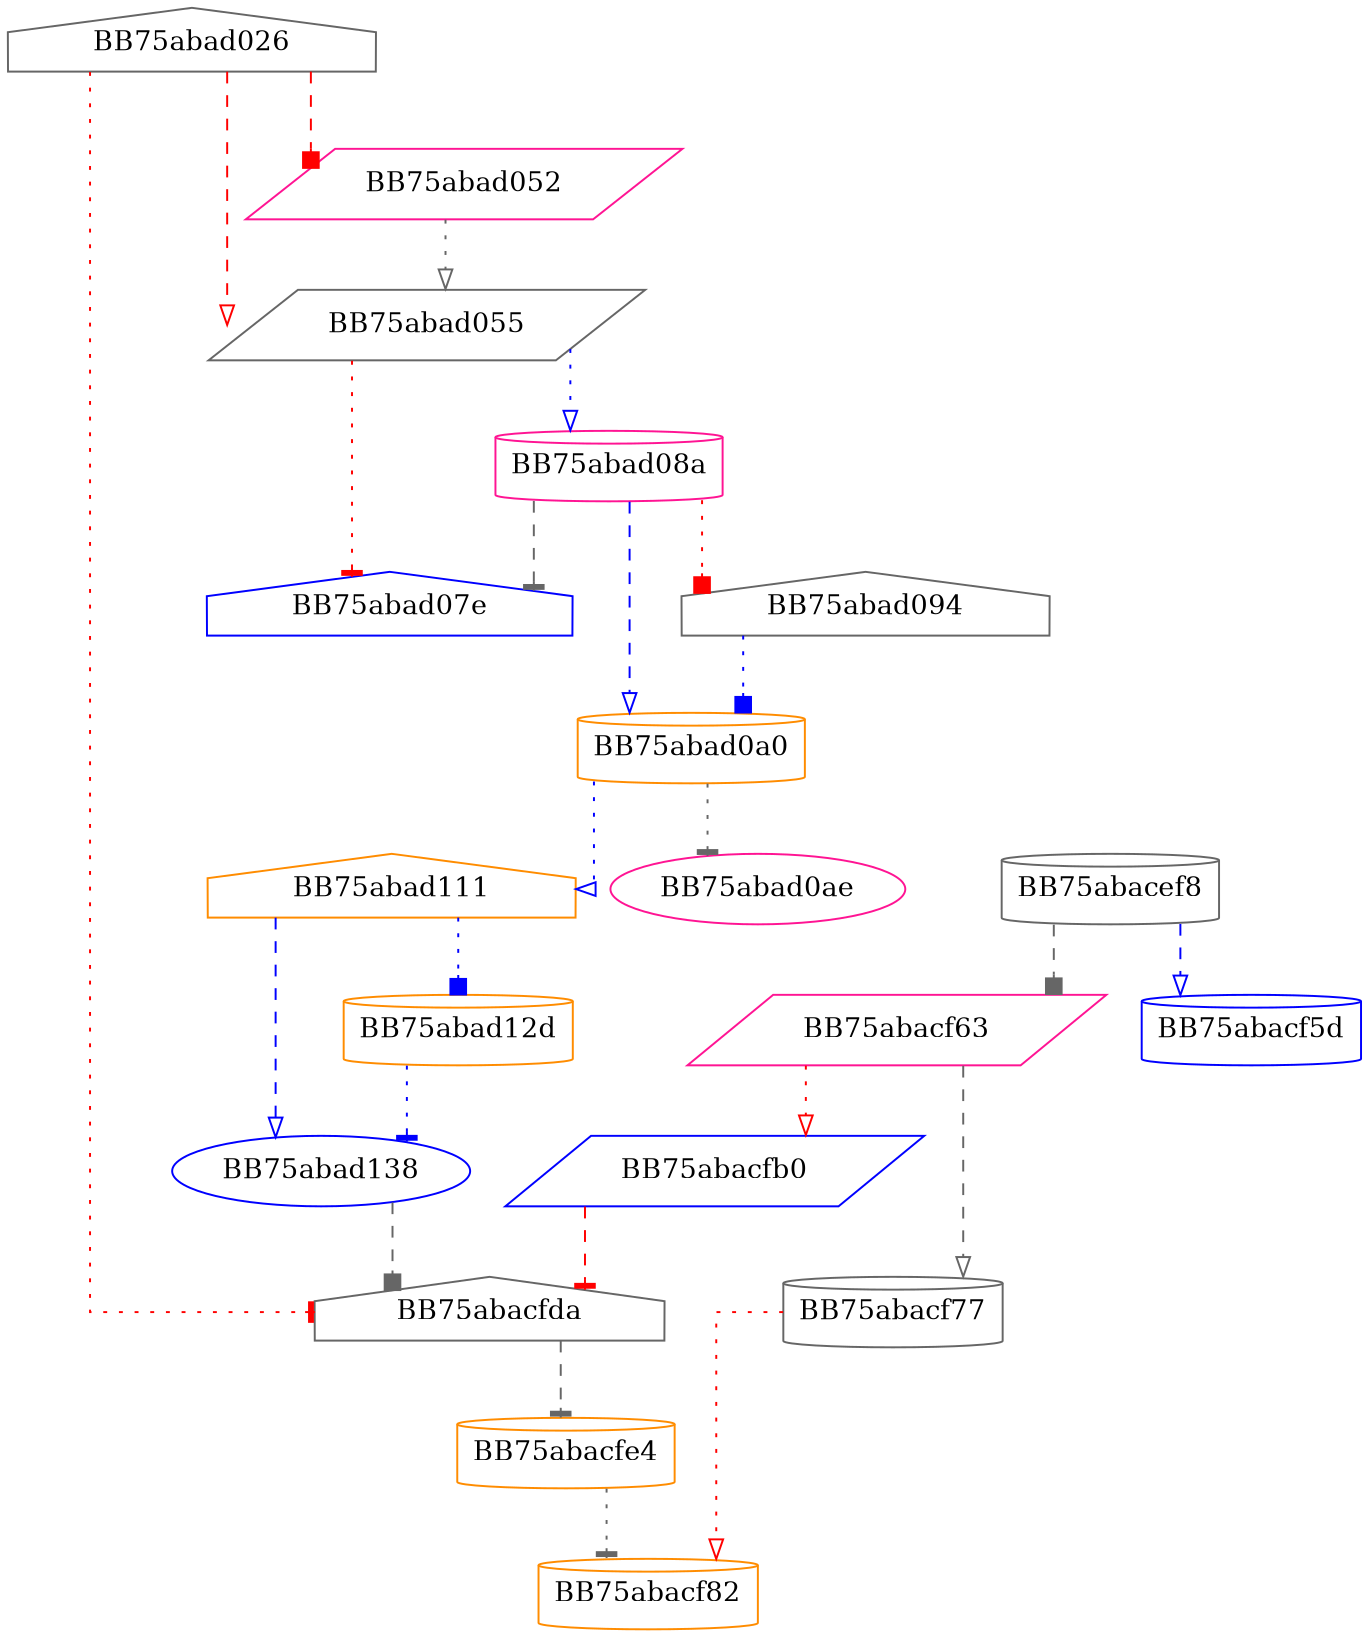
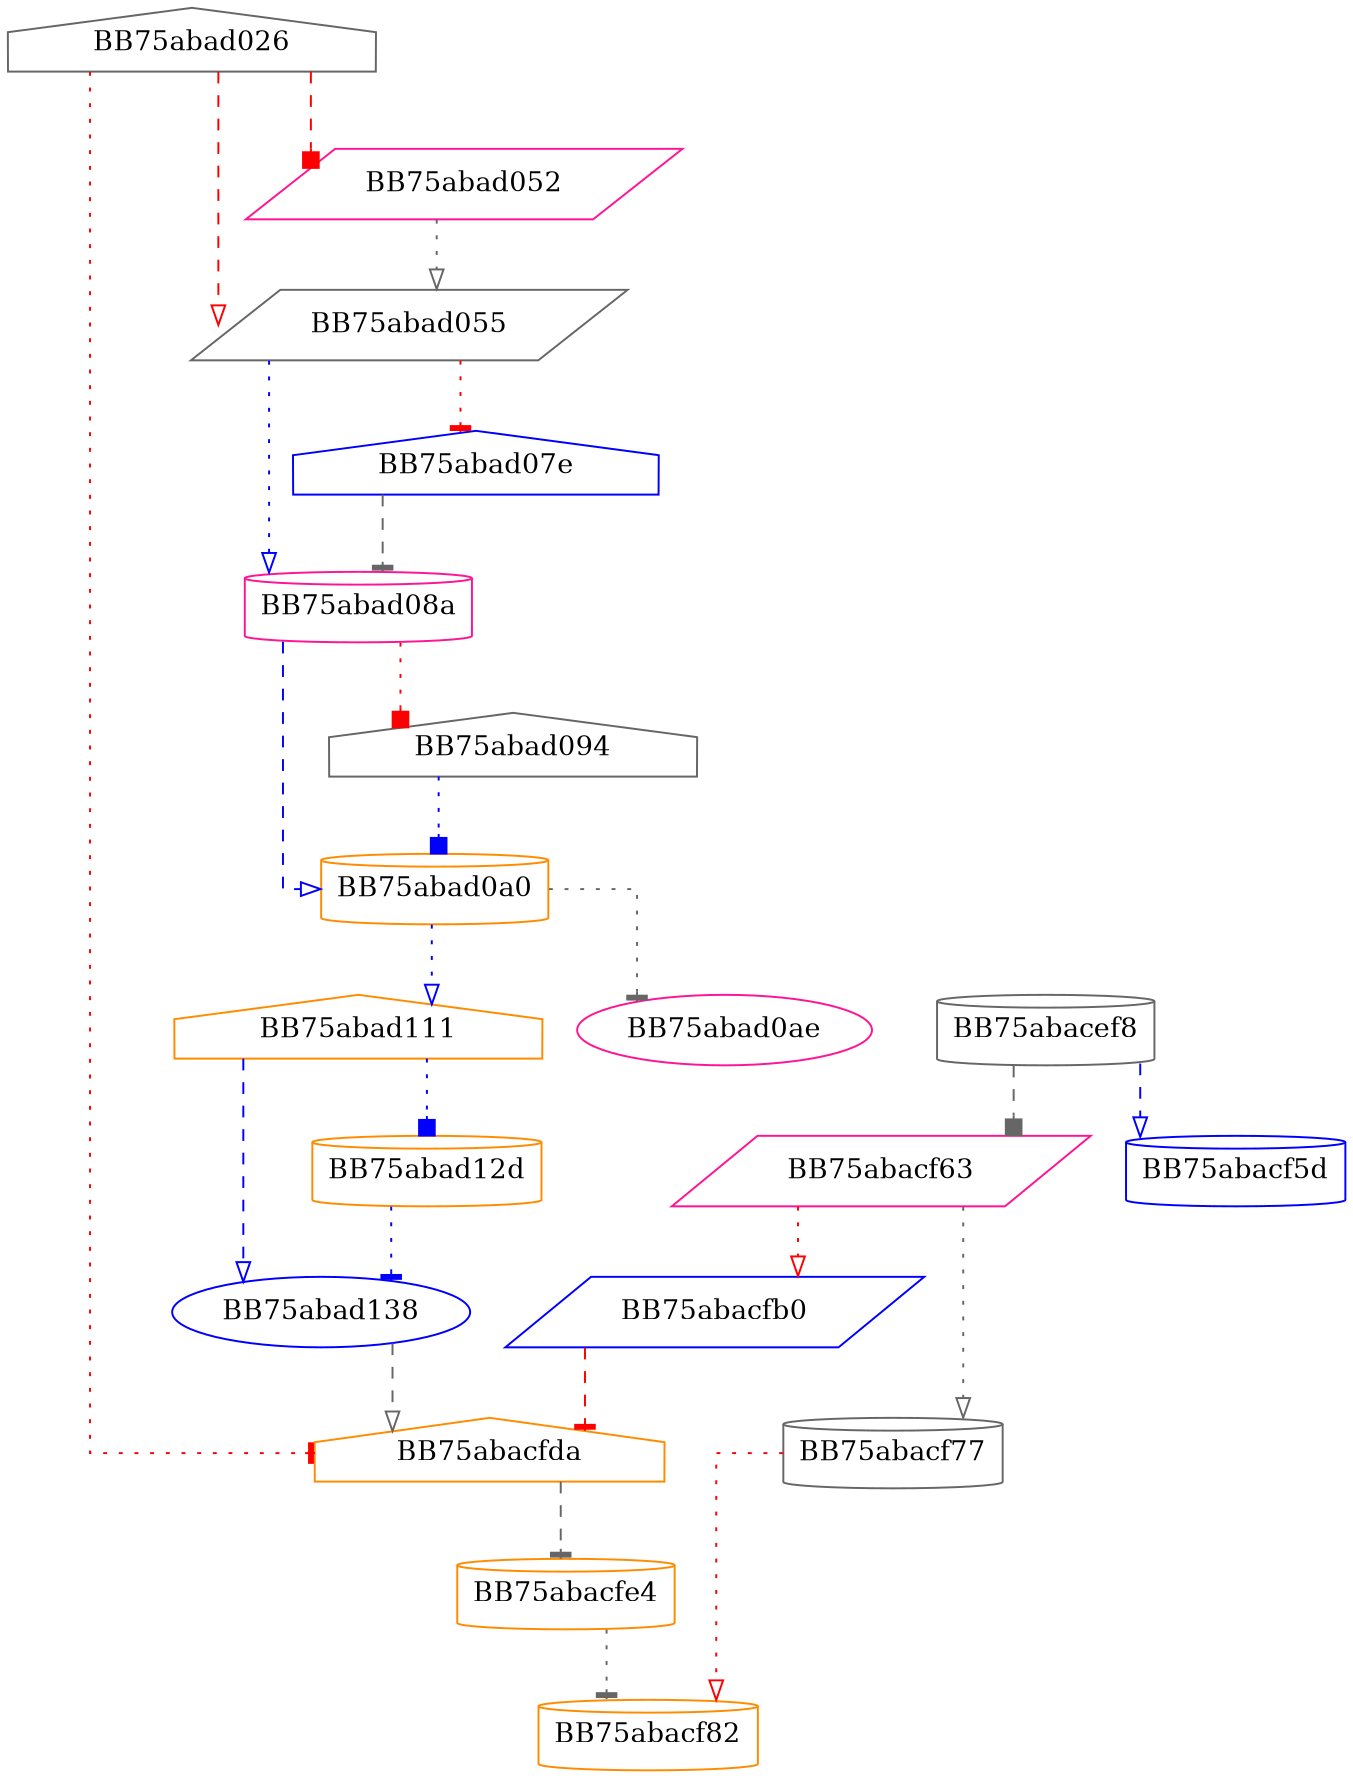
edge "BB75abad08a" -> "BB75abad07e": reversed
edge "BB75abacf63" -> "BB75abacf77": style dashed -> dotted
edge "BB75abad138" -> "BB75abacfda": arrowhead box -> onormal
node "BB75abacfda": color gray40 -> darkorange
